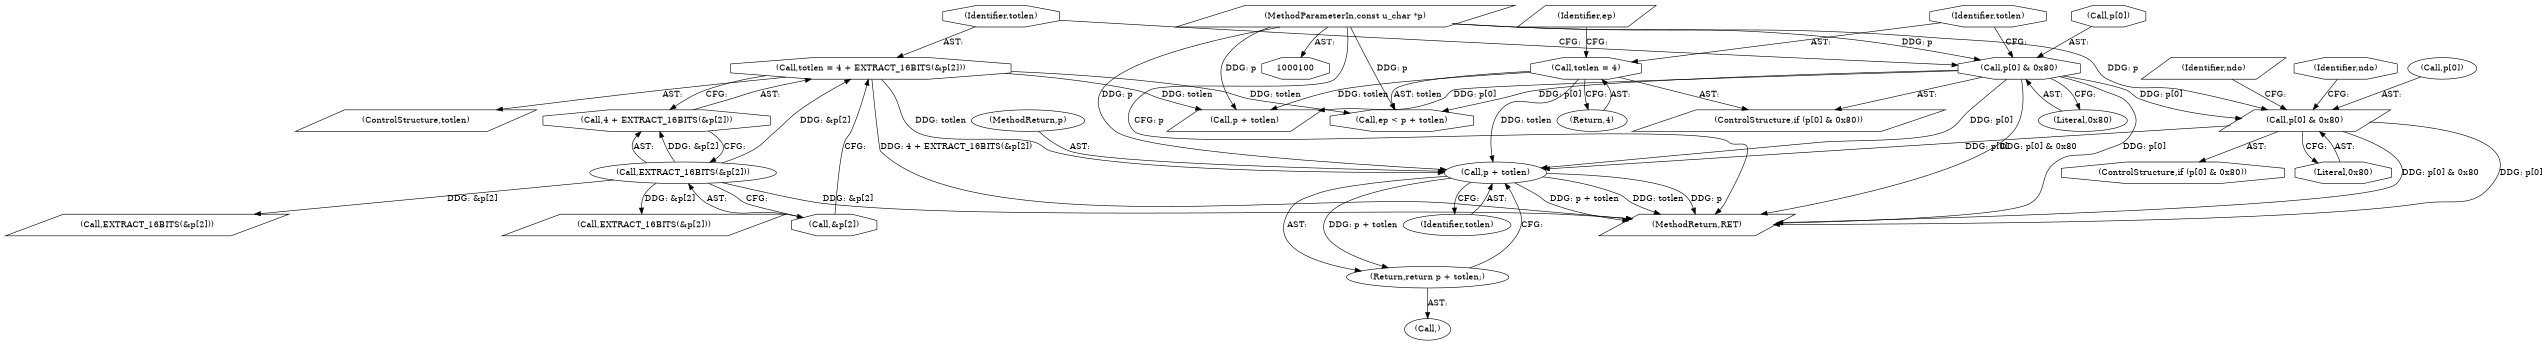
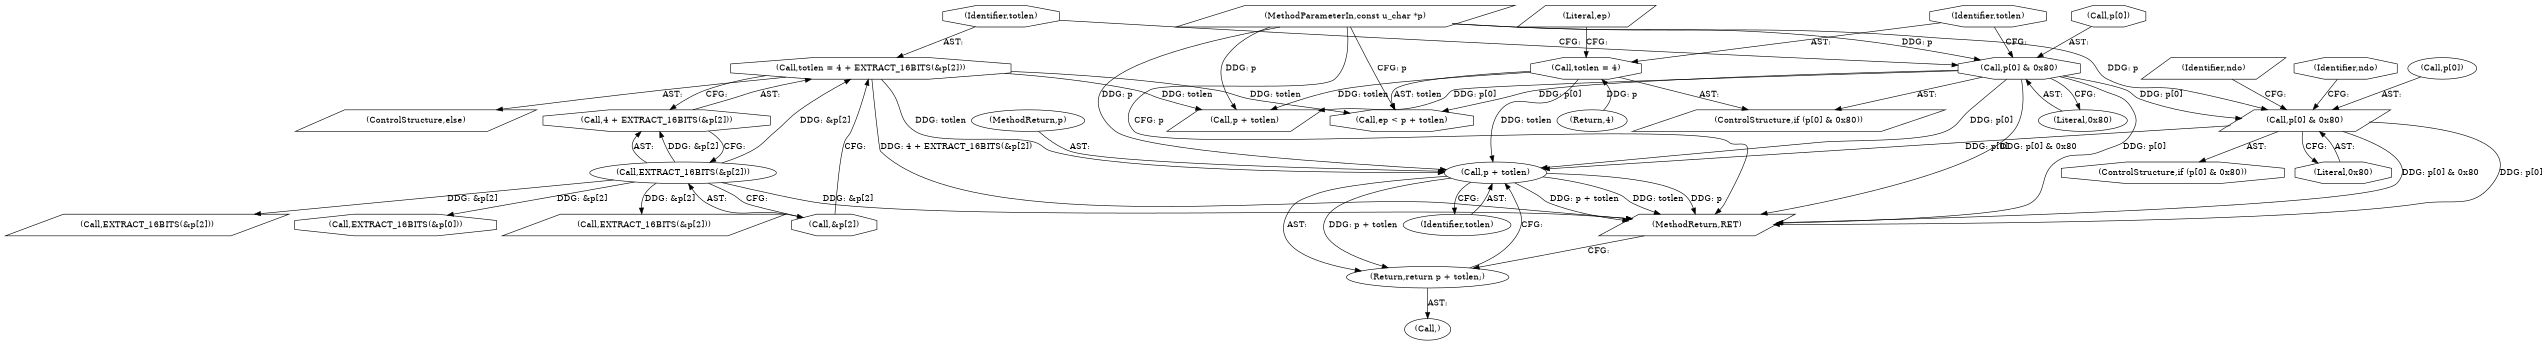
node "(Identifier,ep)": label "(Identifier,ep)" -> "(Literal,ep)"
node "1000100": removed
edge "(MethodParameterIn,const u_char *p)" -> "(Call,ep < p + totlen)": label "DDG: p" -> "CFG: p"
edge "(Call,totlen = 4)" -> "(Return,4)": removed, label "CFG:"
edge "(Return,4)" -> "(Call,totlen = 4)": label "AST: " -> "DDG: p"
node "(ControlStructure,totlen)": label "(ControlStructure,totlen)" -> "(ControlStructure,else)"
node "(Call,EXTRACT_16BITS(&p[0]))": added
edge "(MethodReturn,RET)" -> "(Return,return p + totlen;)": added, label "CFG:"
